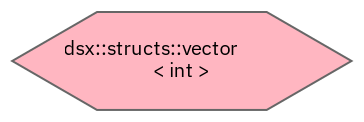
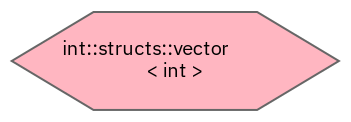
node "dsx::structs::vector < int >": label "dsx::structs::vector < int >" -> "int::structs::vector < int >"
